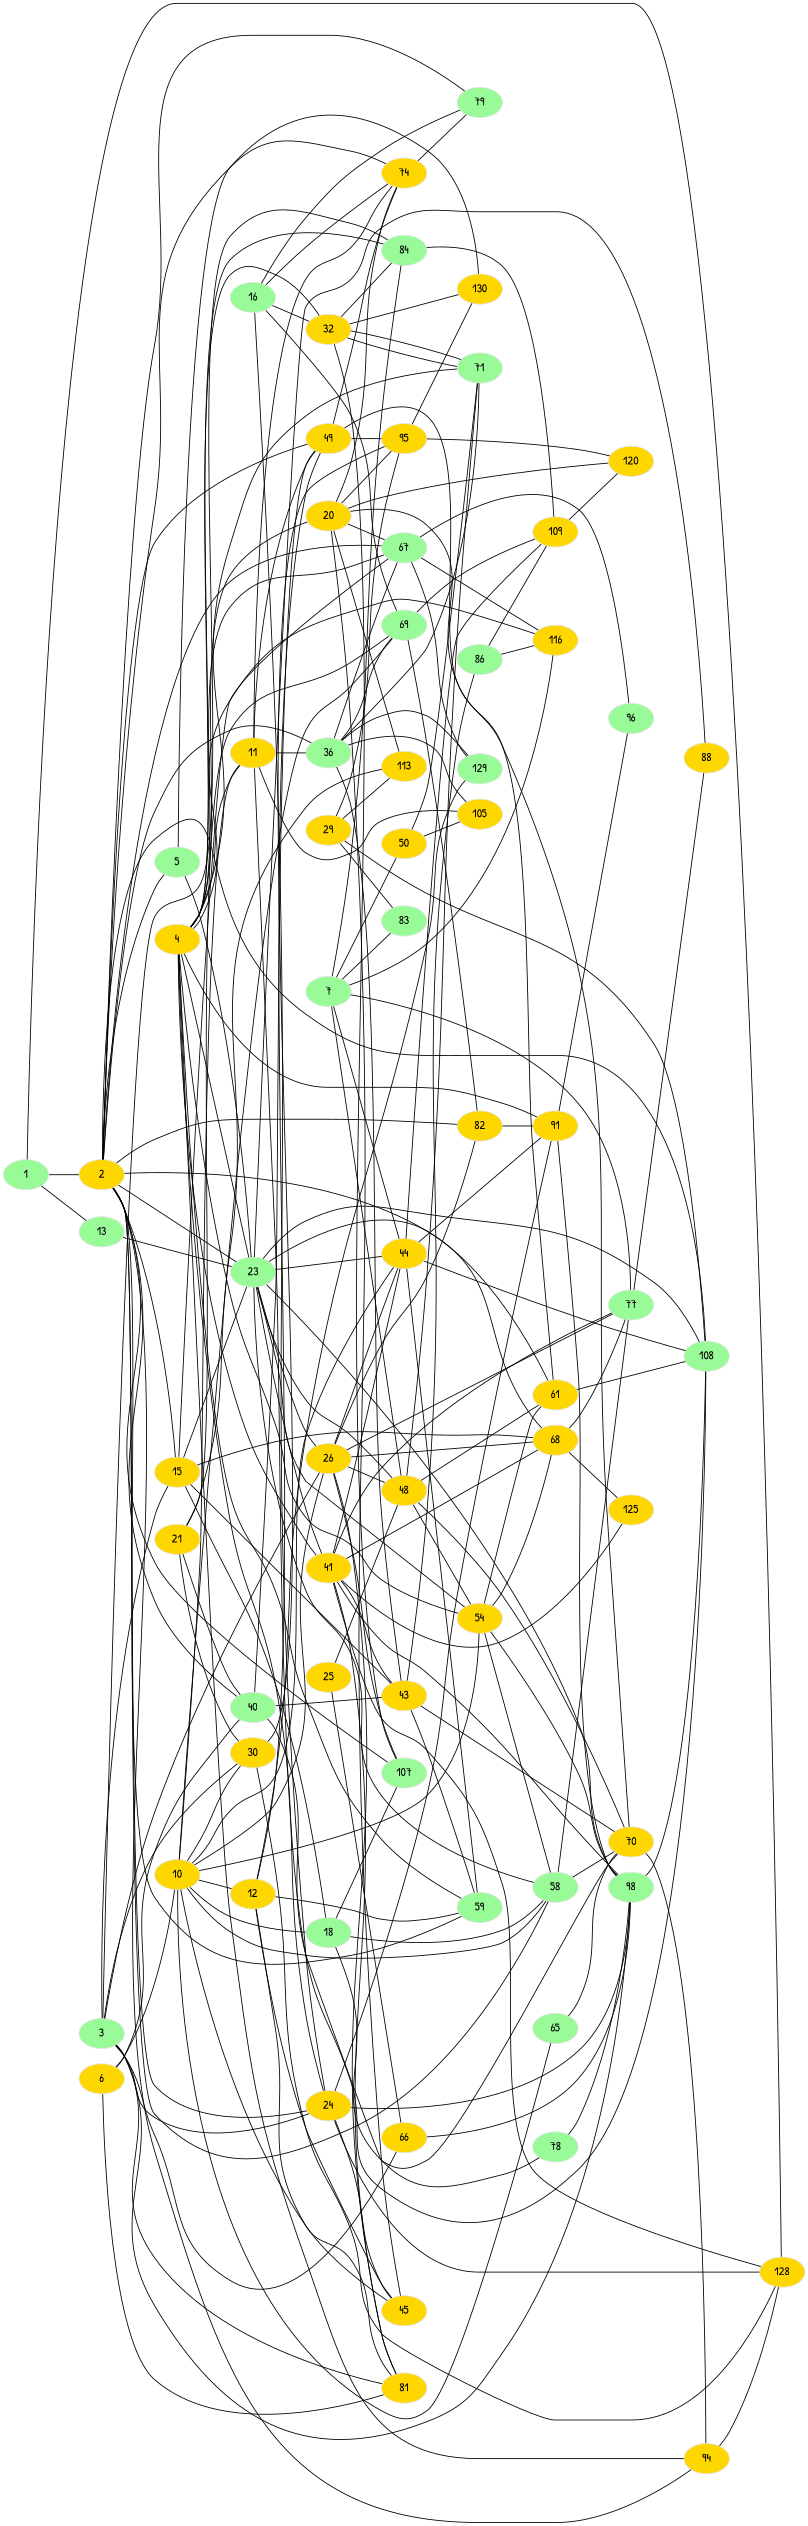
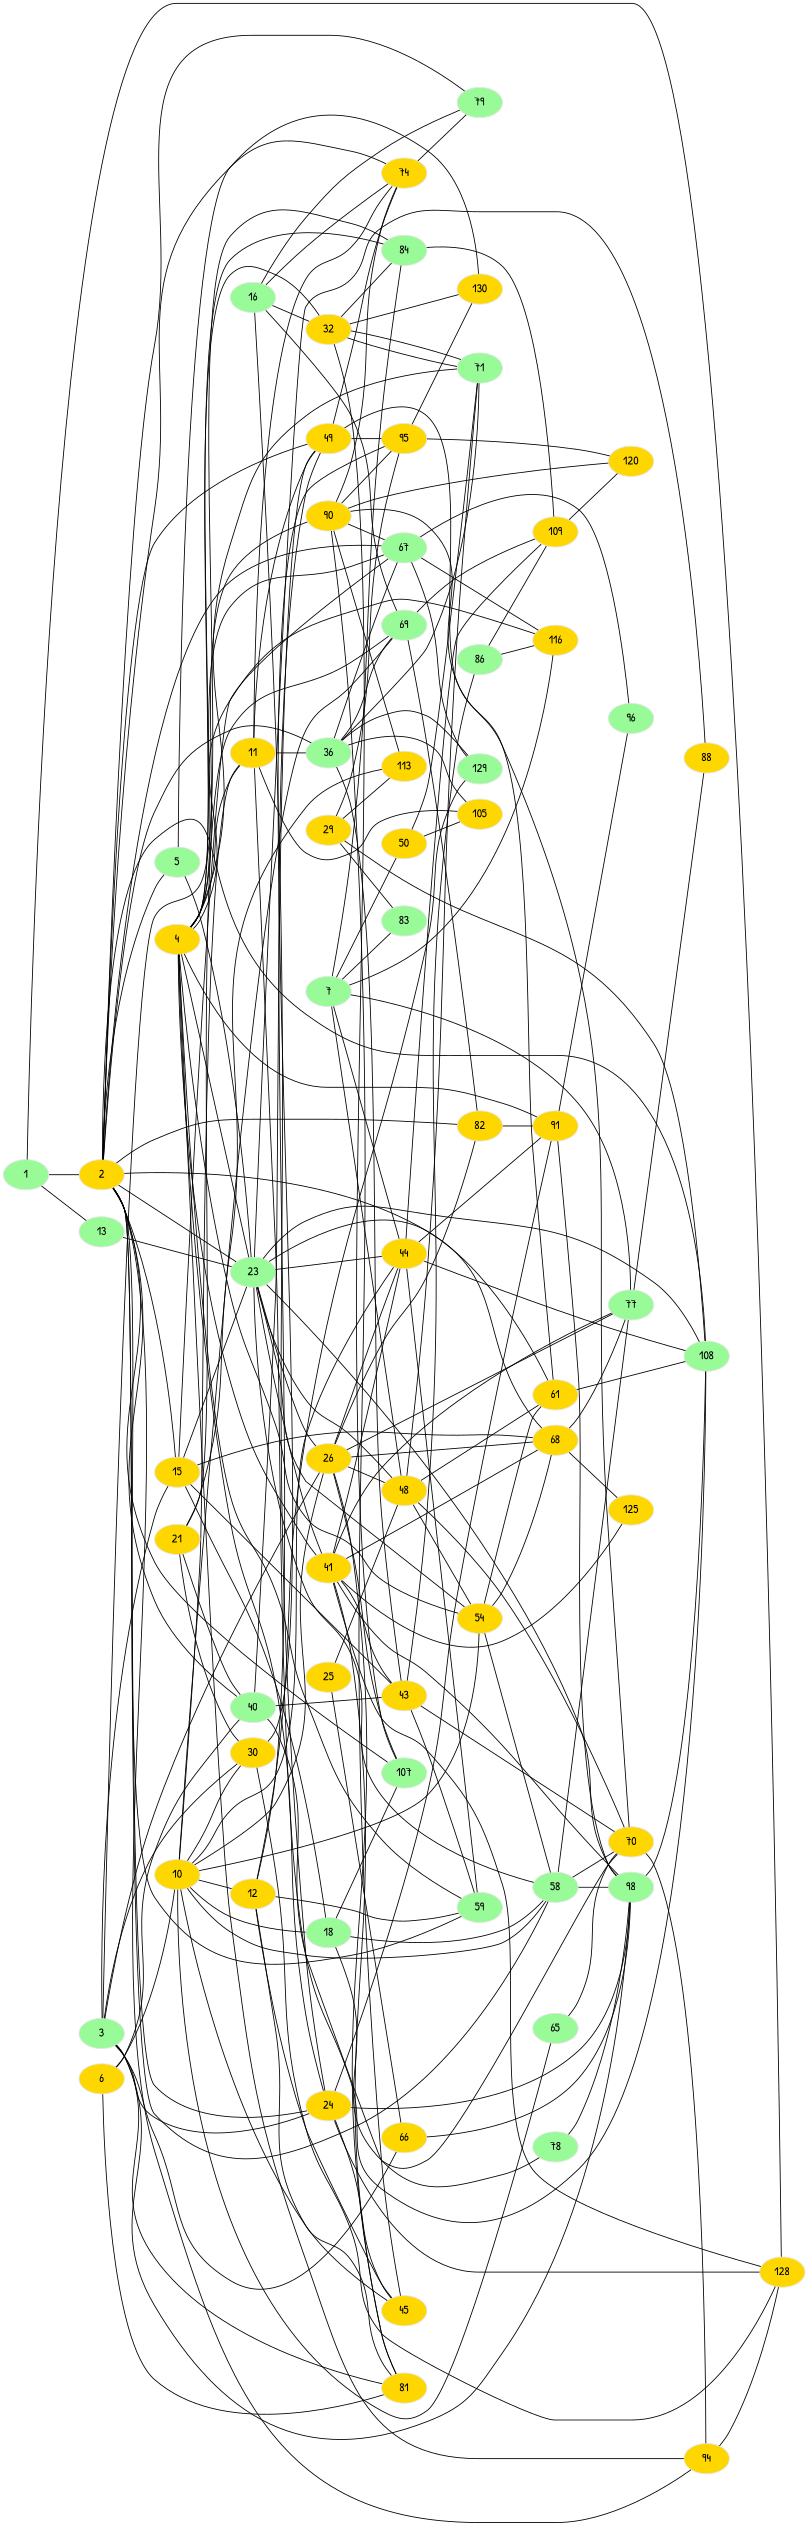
node "20": label "20" -> "90"
edge "54" -- "98": now "58" -- "98"
